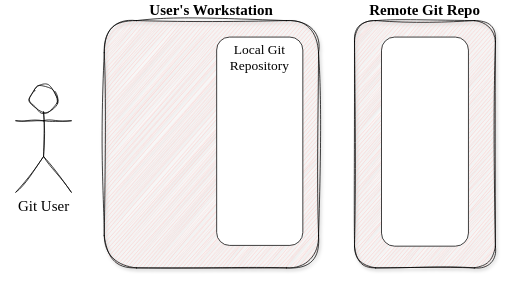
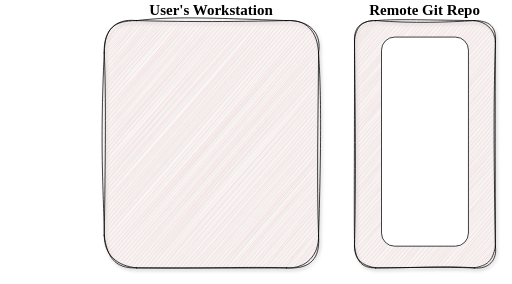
node "Git User": removed
node "Local Git Repository": removed
